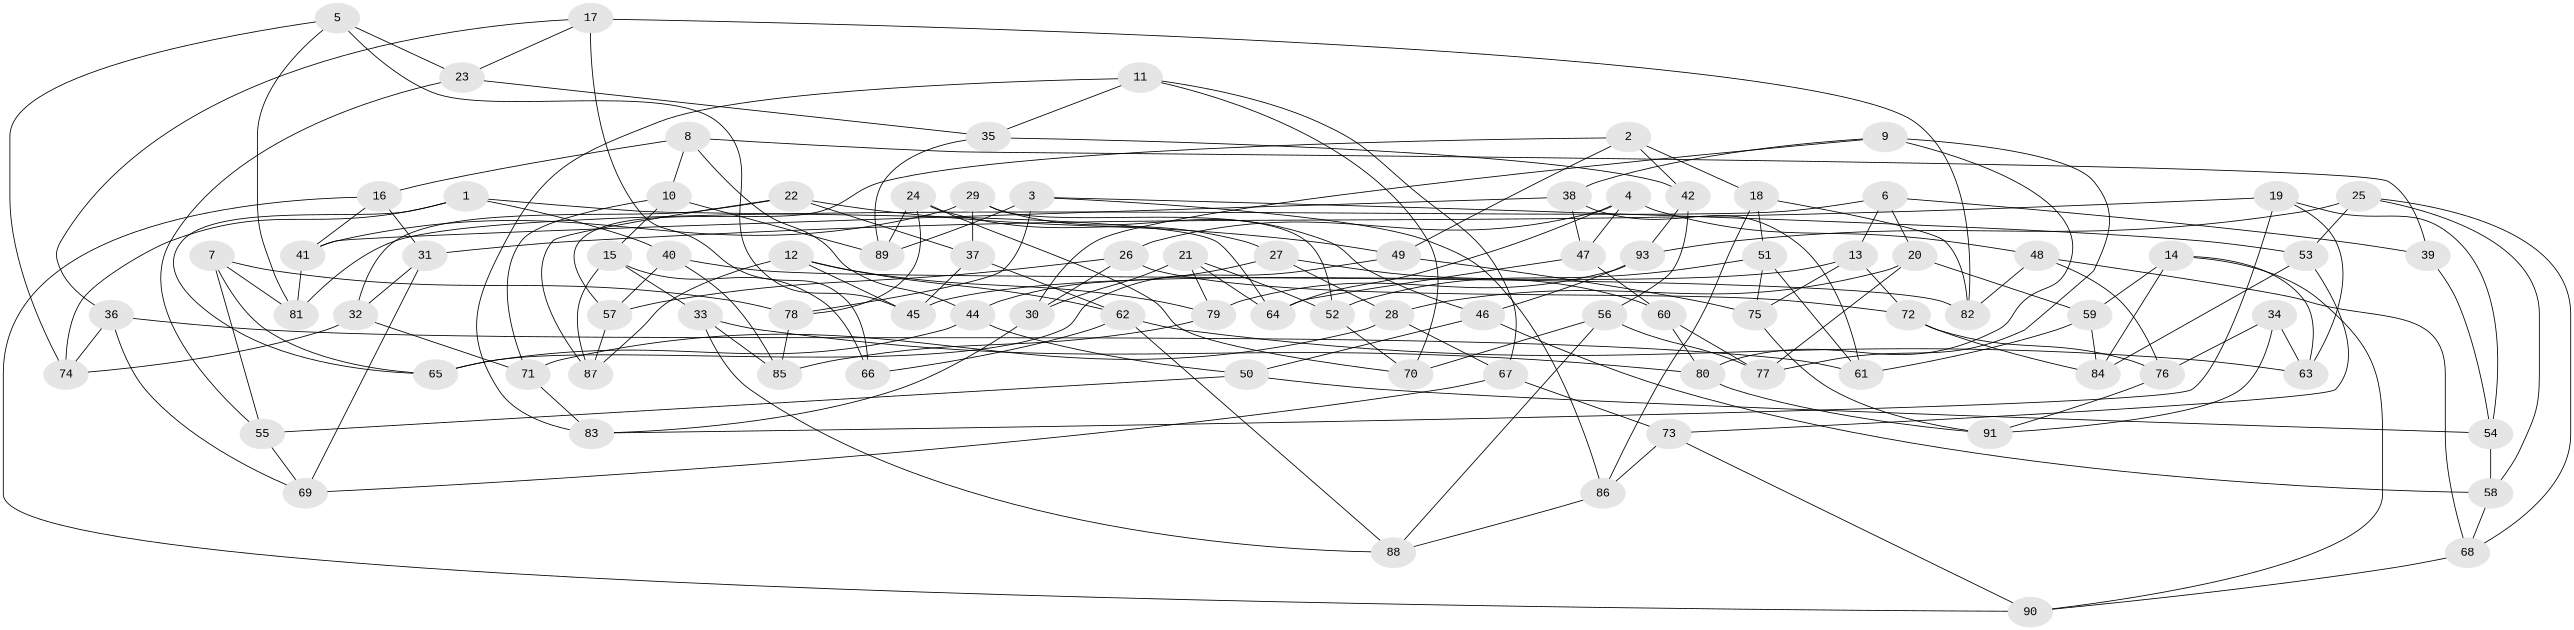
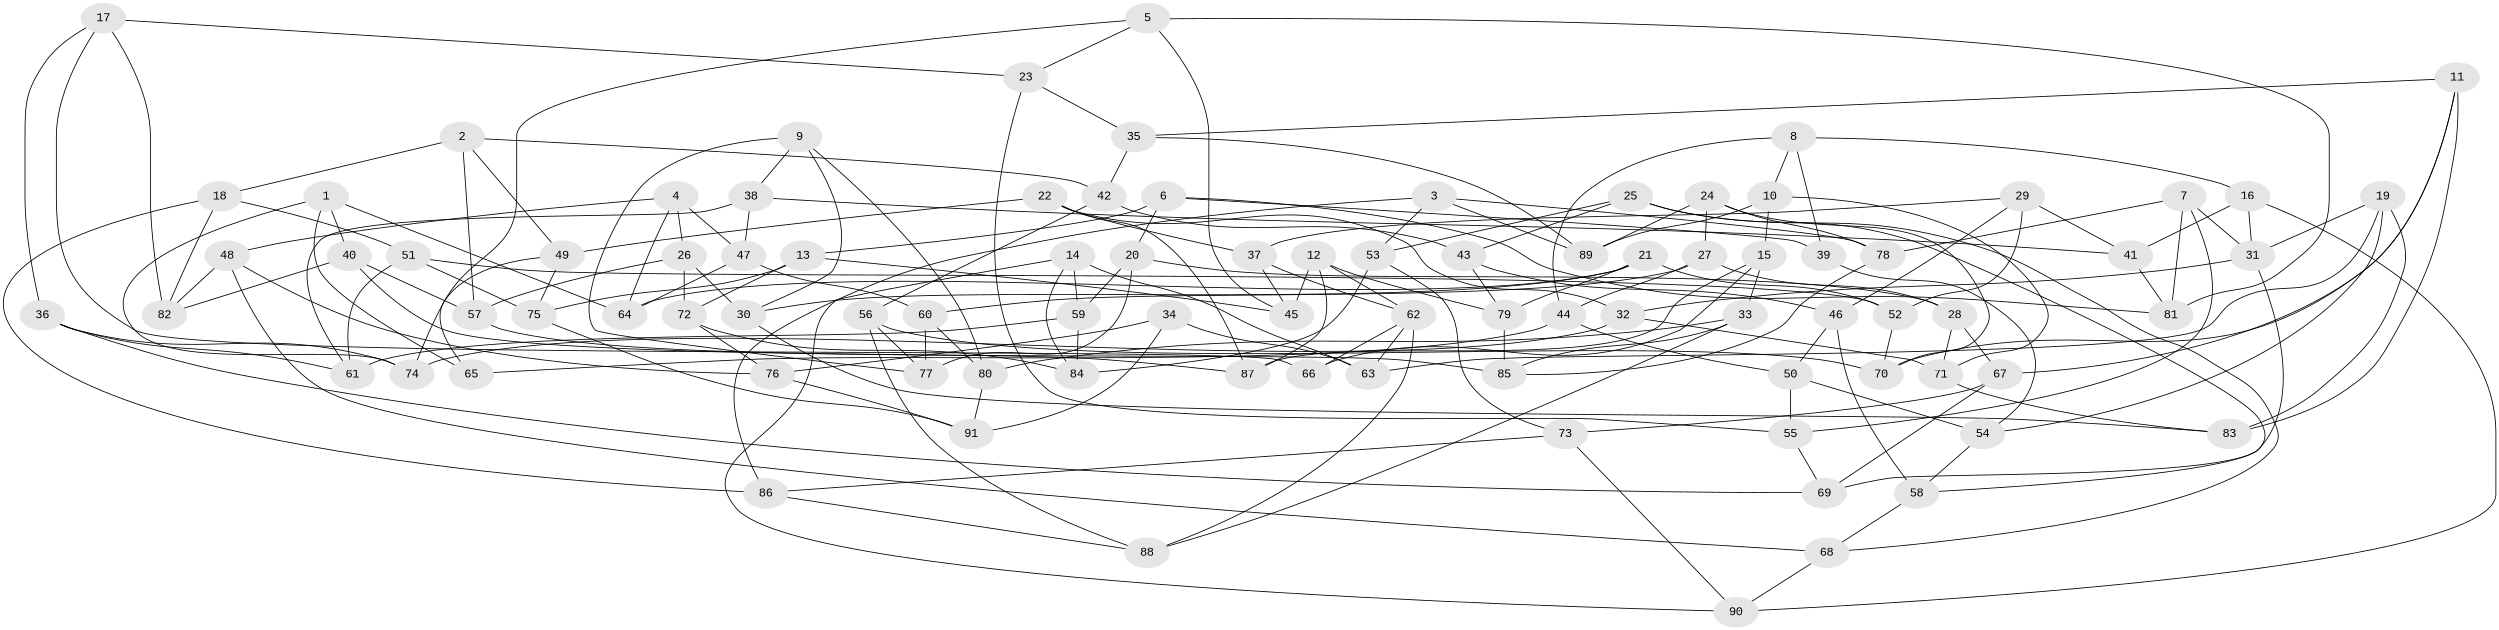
node "93": label "93" -> "43"
edge "7" -- "65": now "7" -- "31"
